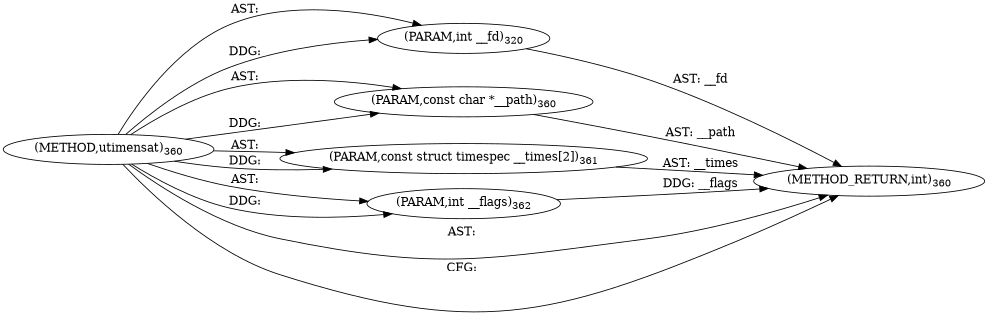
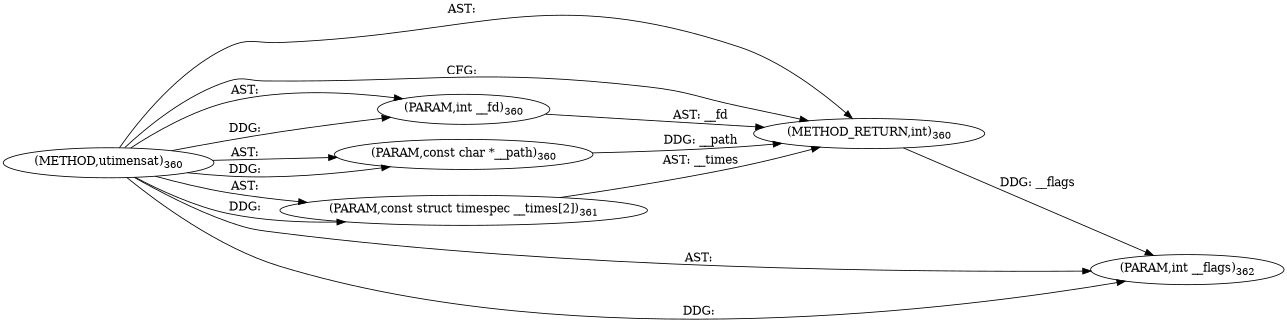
node "(PARAM,int __fd)": text "320" -> "360"
edge "(PARAM,const char *__path)" -> "(METHOD_RETURN,int)": label "AST: __path" -> "DDG: __path"
edge "(PARAM,int __flags)" -> "(METHOD_RETURN,int)": reversed
